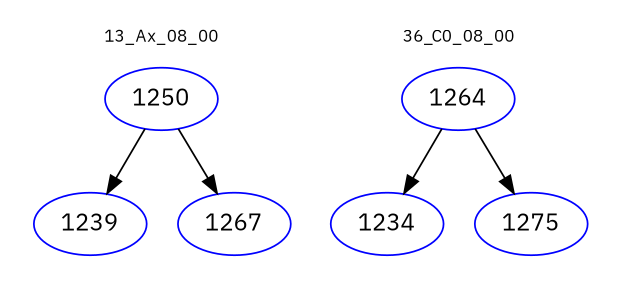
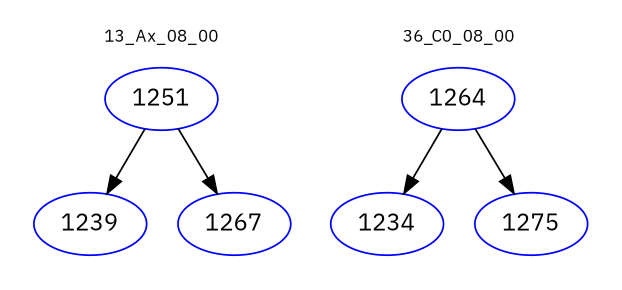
node "1250": label "1250" -> "1251"
